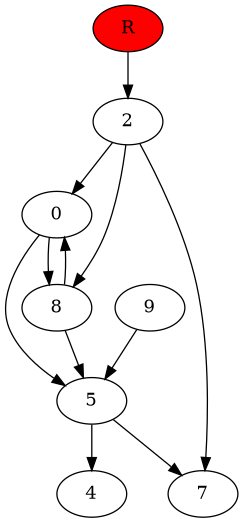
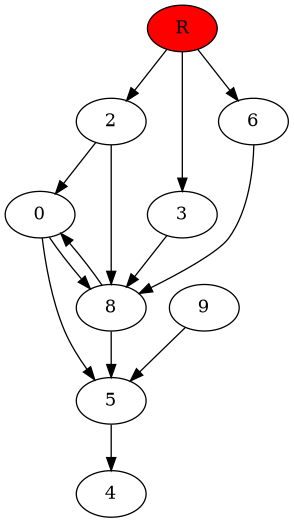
node "6": added
node "3": added
node "7": removed
